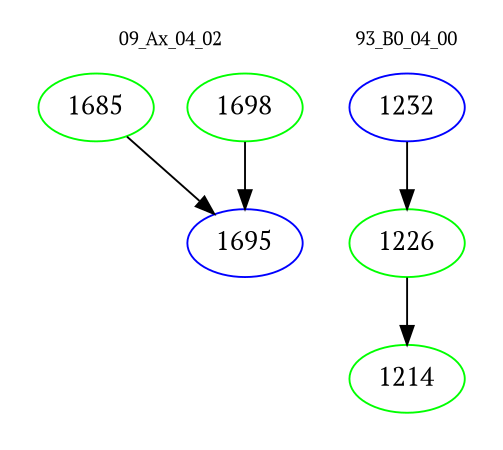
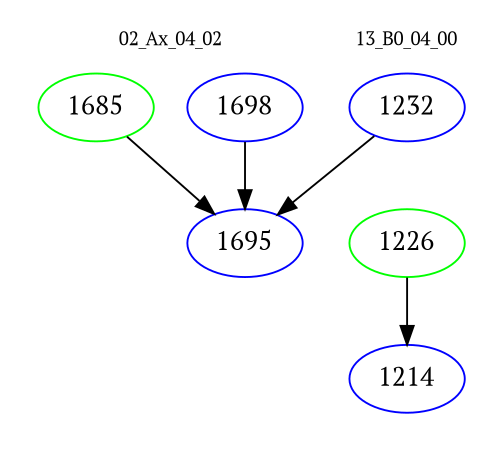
cluster "09_Ax_04_02": label "09_Ax_04_02" -> "02_Ax_04_02"
cluster "93_B0_04_00": label "93_B0_04_00" -> "13_B0_04_00"
node "1698": color green -> blue
edge "1232" -> "1226": now "1232" -> "1695"
node "1214": color green -> blue
